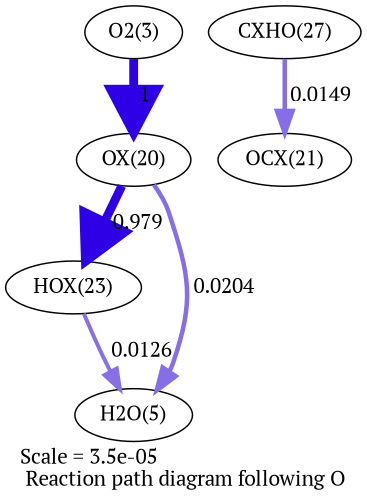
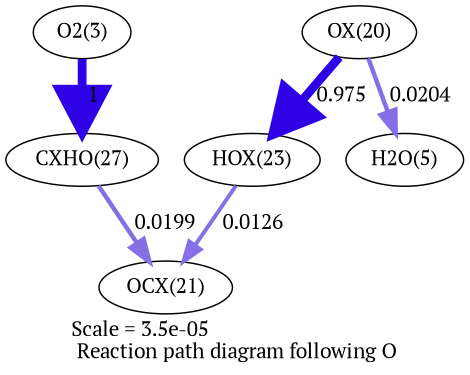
edge "O2(3)" -> "OX(20)": now "O2(3)" -> "CXHO(27)"
edge "CXHO(27)" -> "OCX(21)": label " 0.0149" -> " 0.0199"
edge "OX(20)" -> "HOX(23)": label " 0.979" -> " 0.975"
edge "HOX(23)" -> "H2O(5)": now "HOX(23)" -> "OCX(21)"
